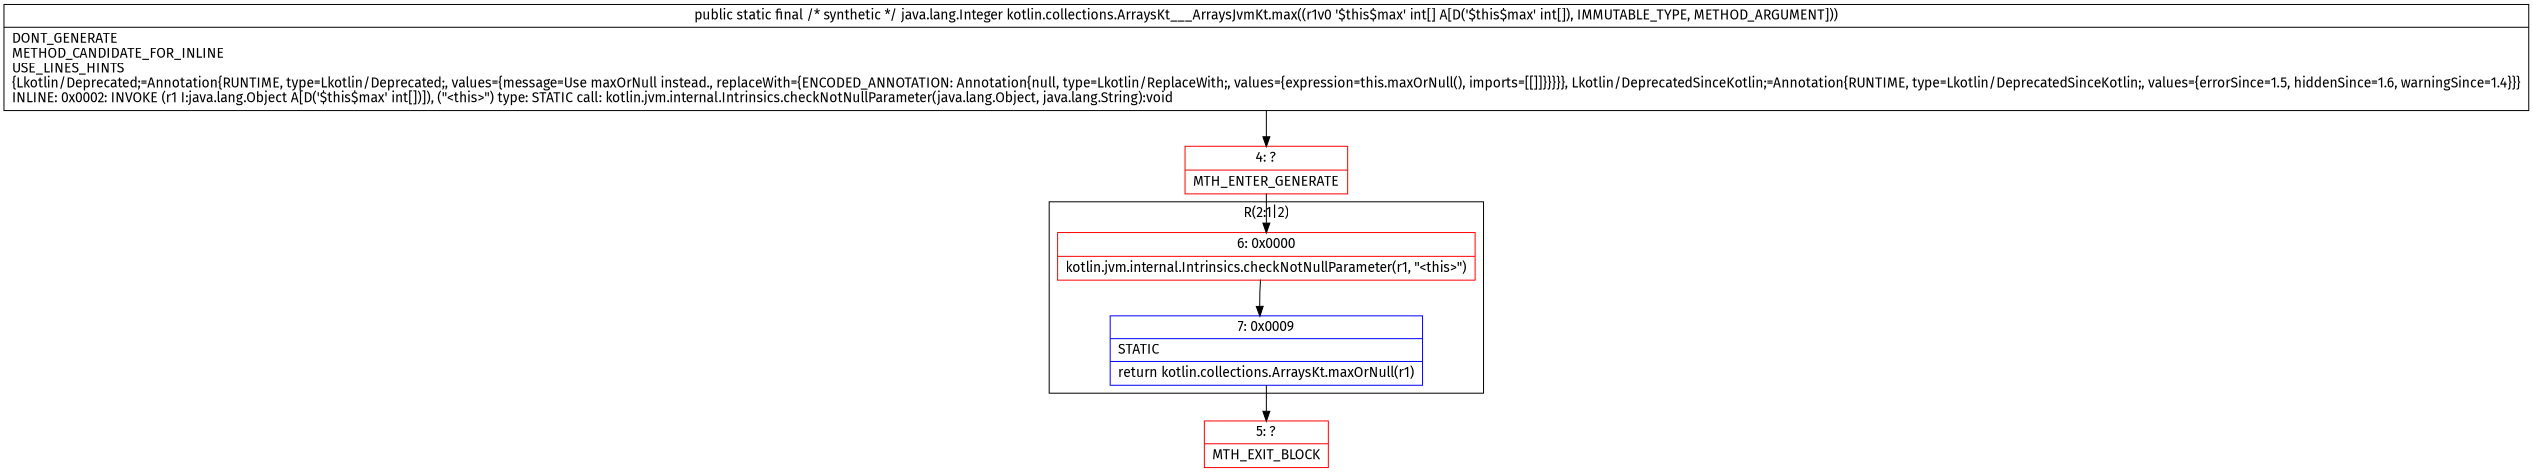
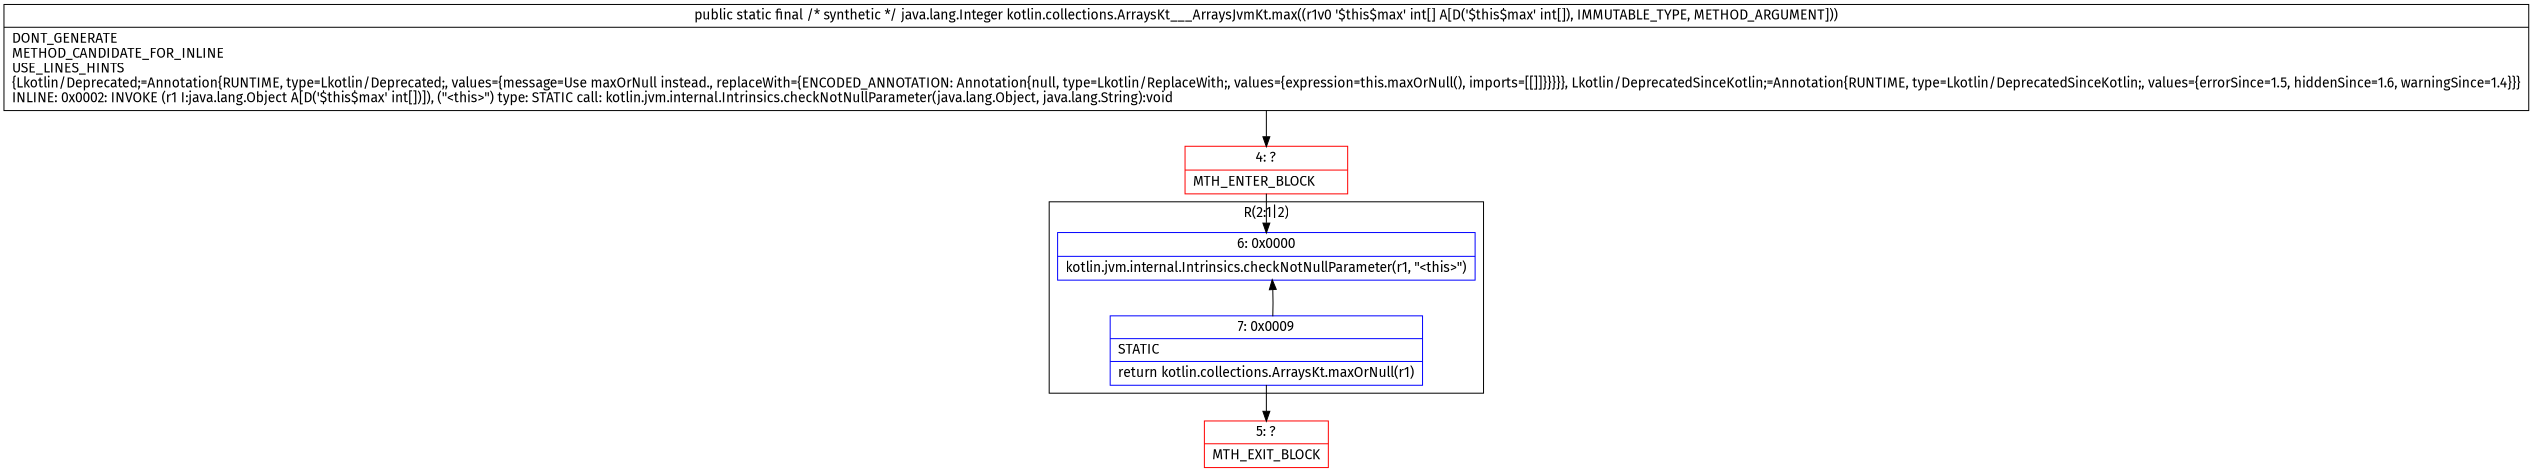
node "4: ?": text "MTH_ENTER_GENERATE" -> "MTH_ENTER_BLOCK"
node "6: 0x0000": color red -> blue
edge "6: 0x0000" -> "7: 0x0009": reversed
